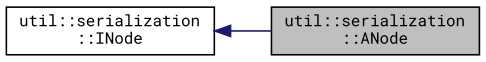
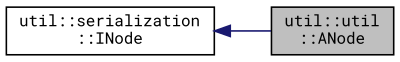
node "util::serialization ::ANode": label "util::serialization ::ANode" -> "util::util ::ANode"
